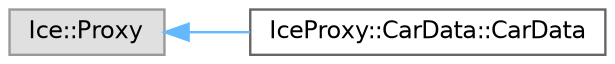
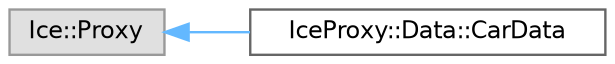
node "IceProxy::CarData::CarData": label "IceProxy::CarData::CarData" -> "IceProxy::Data::CarData"
